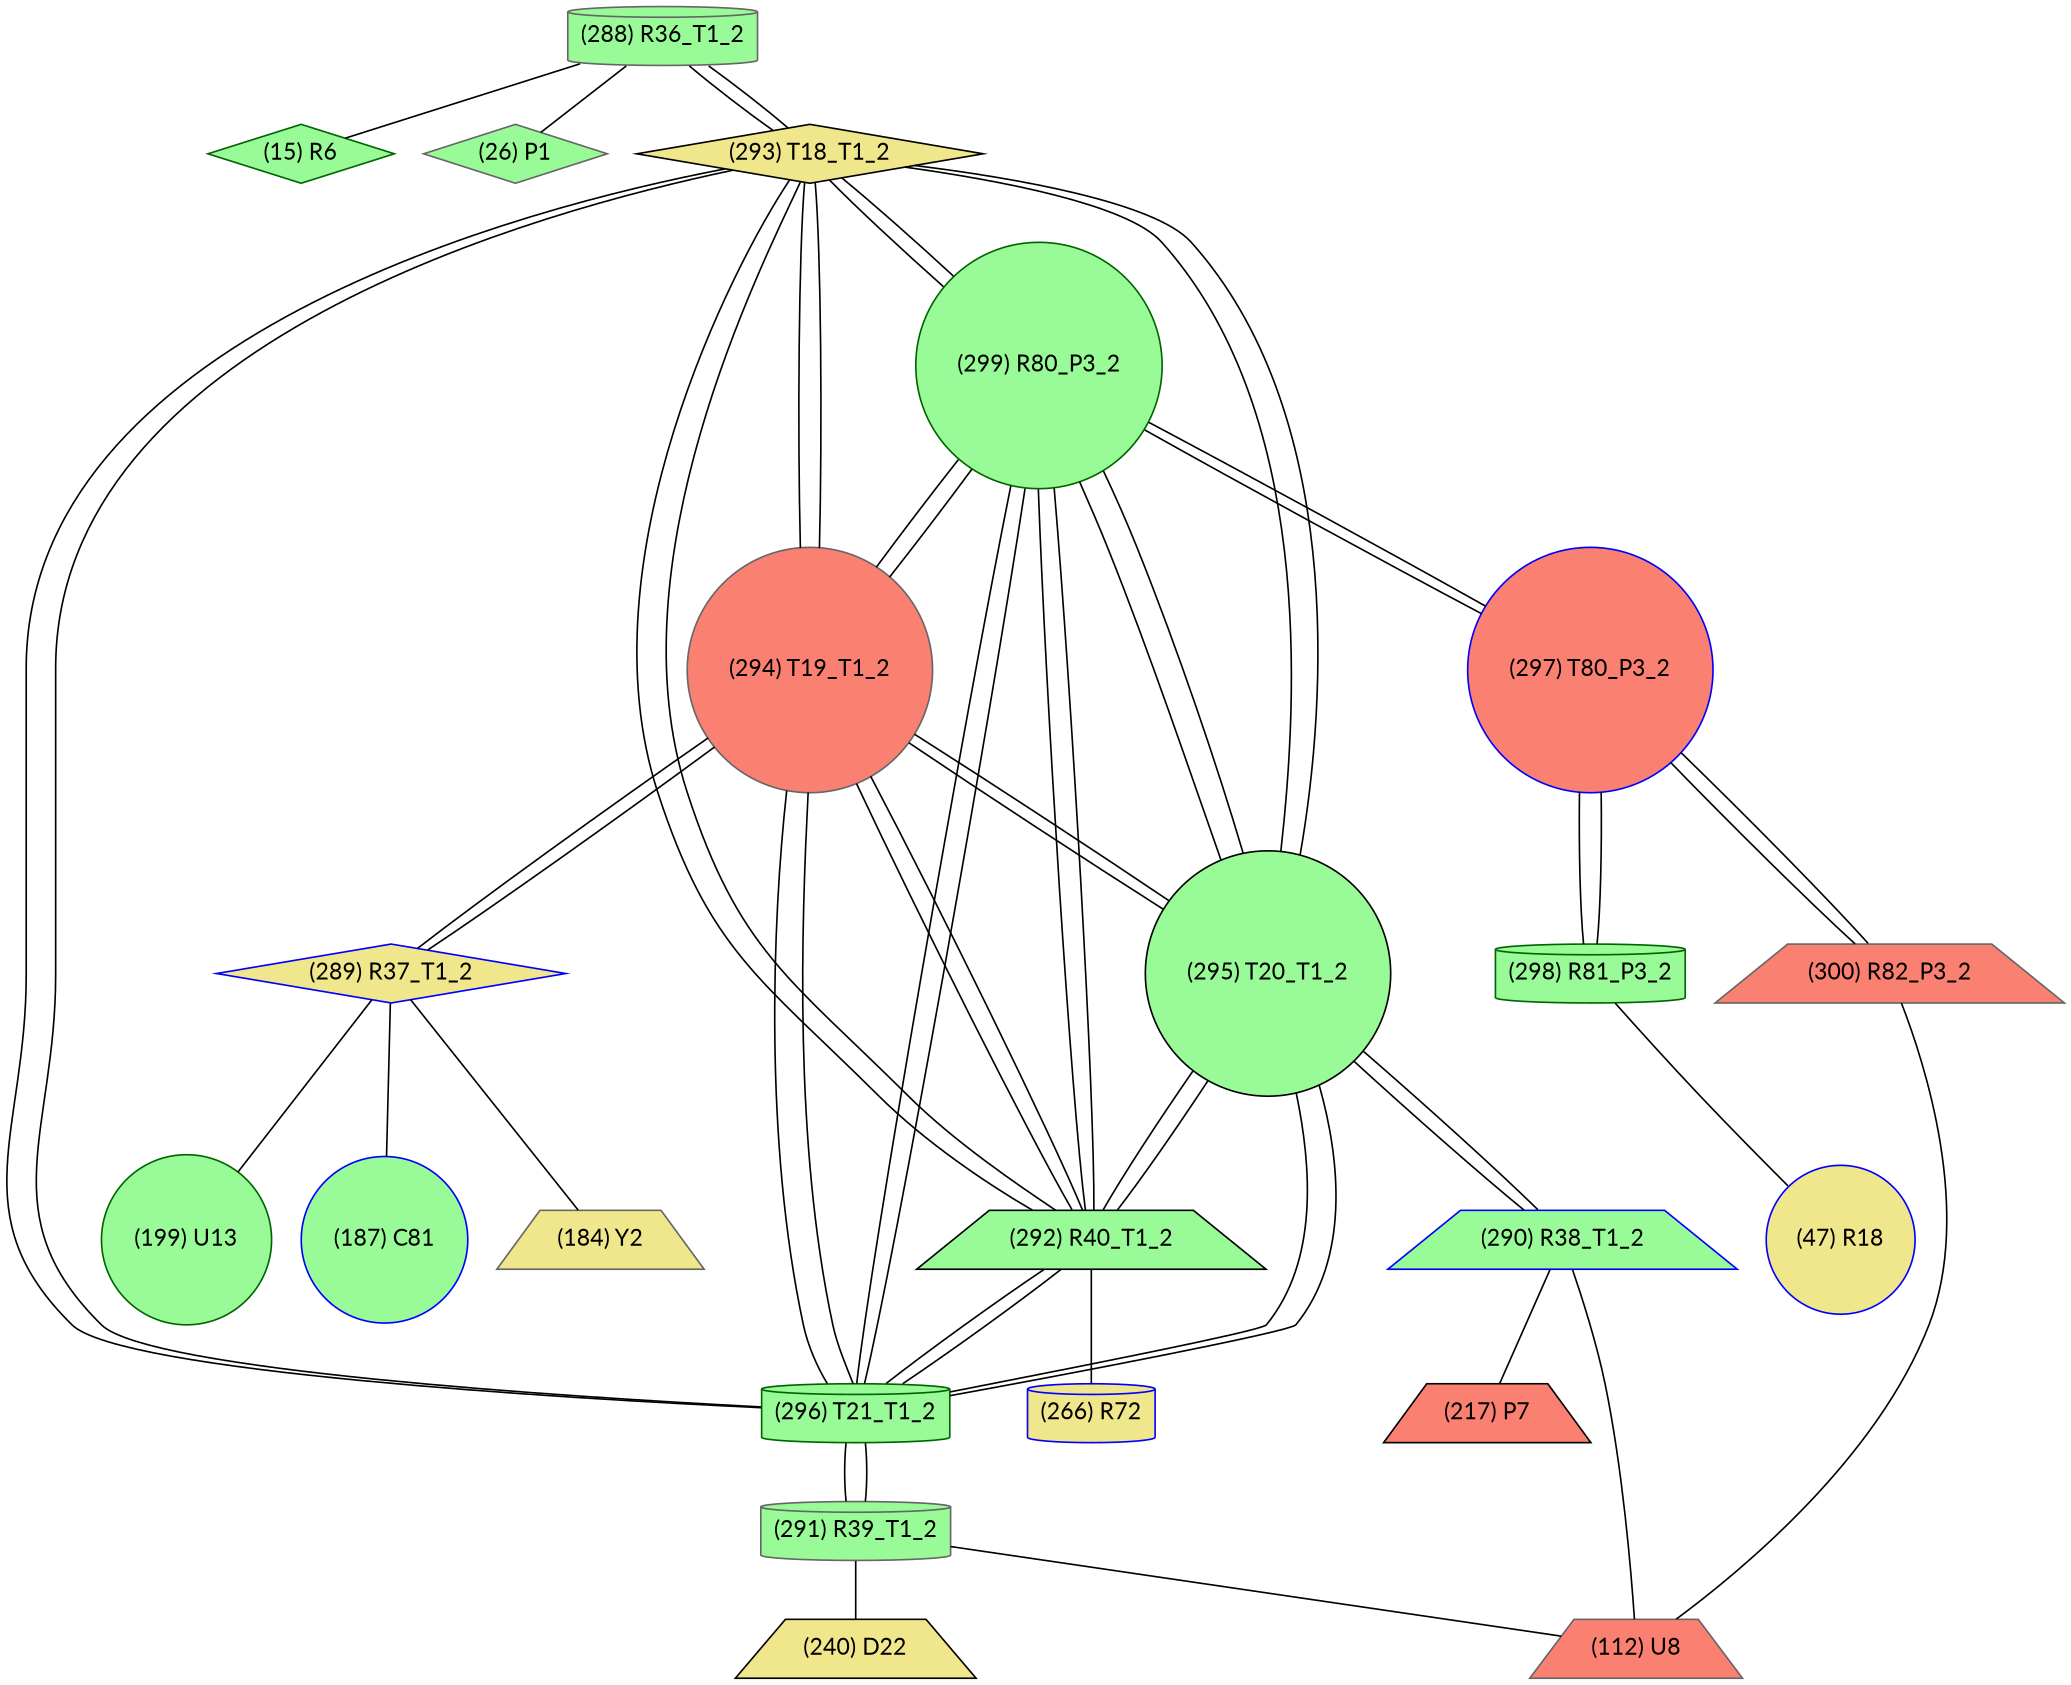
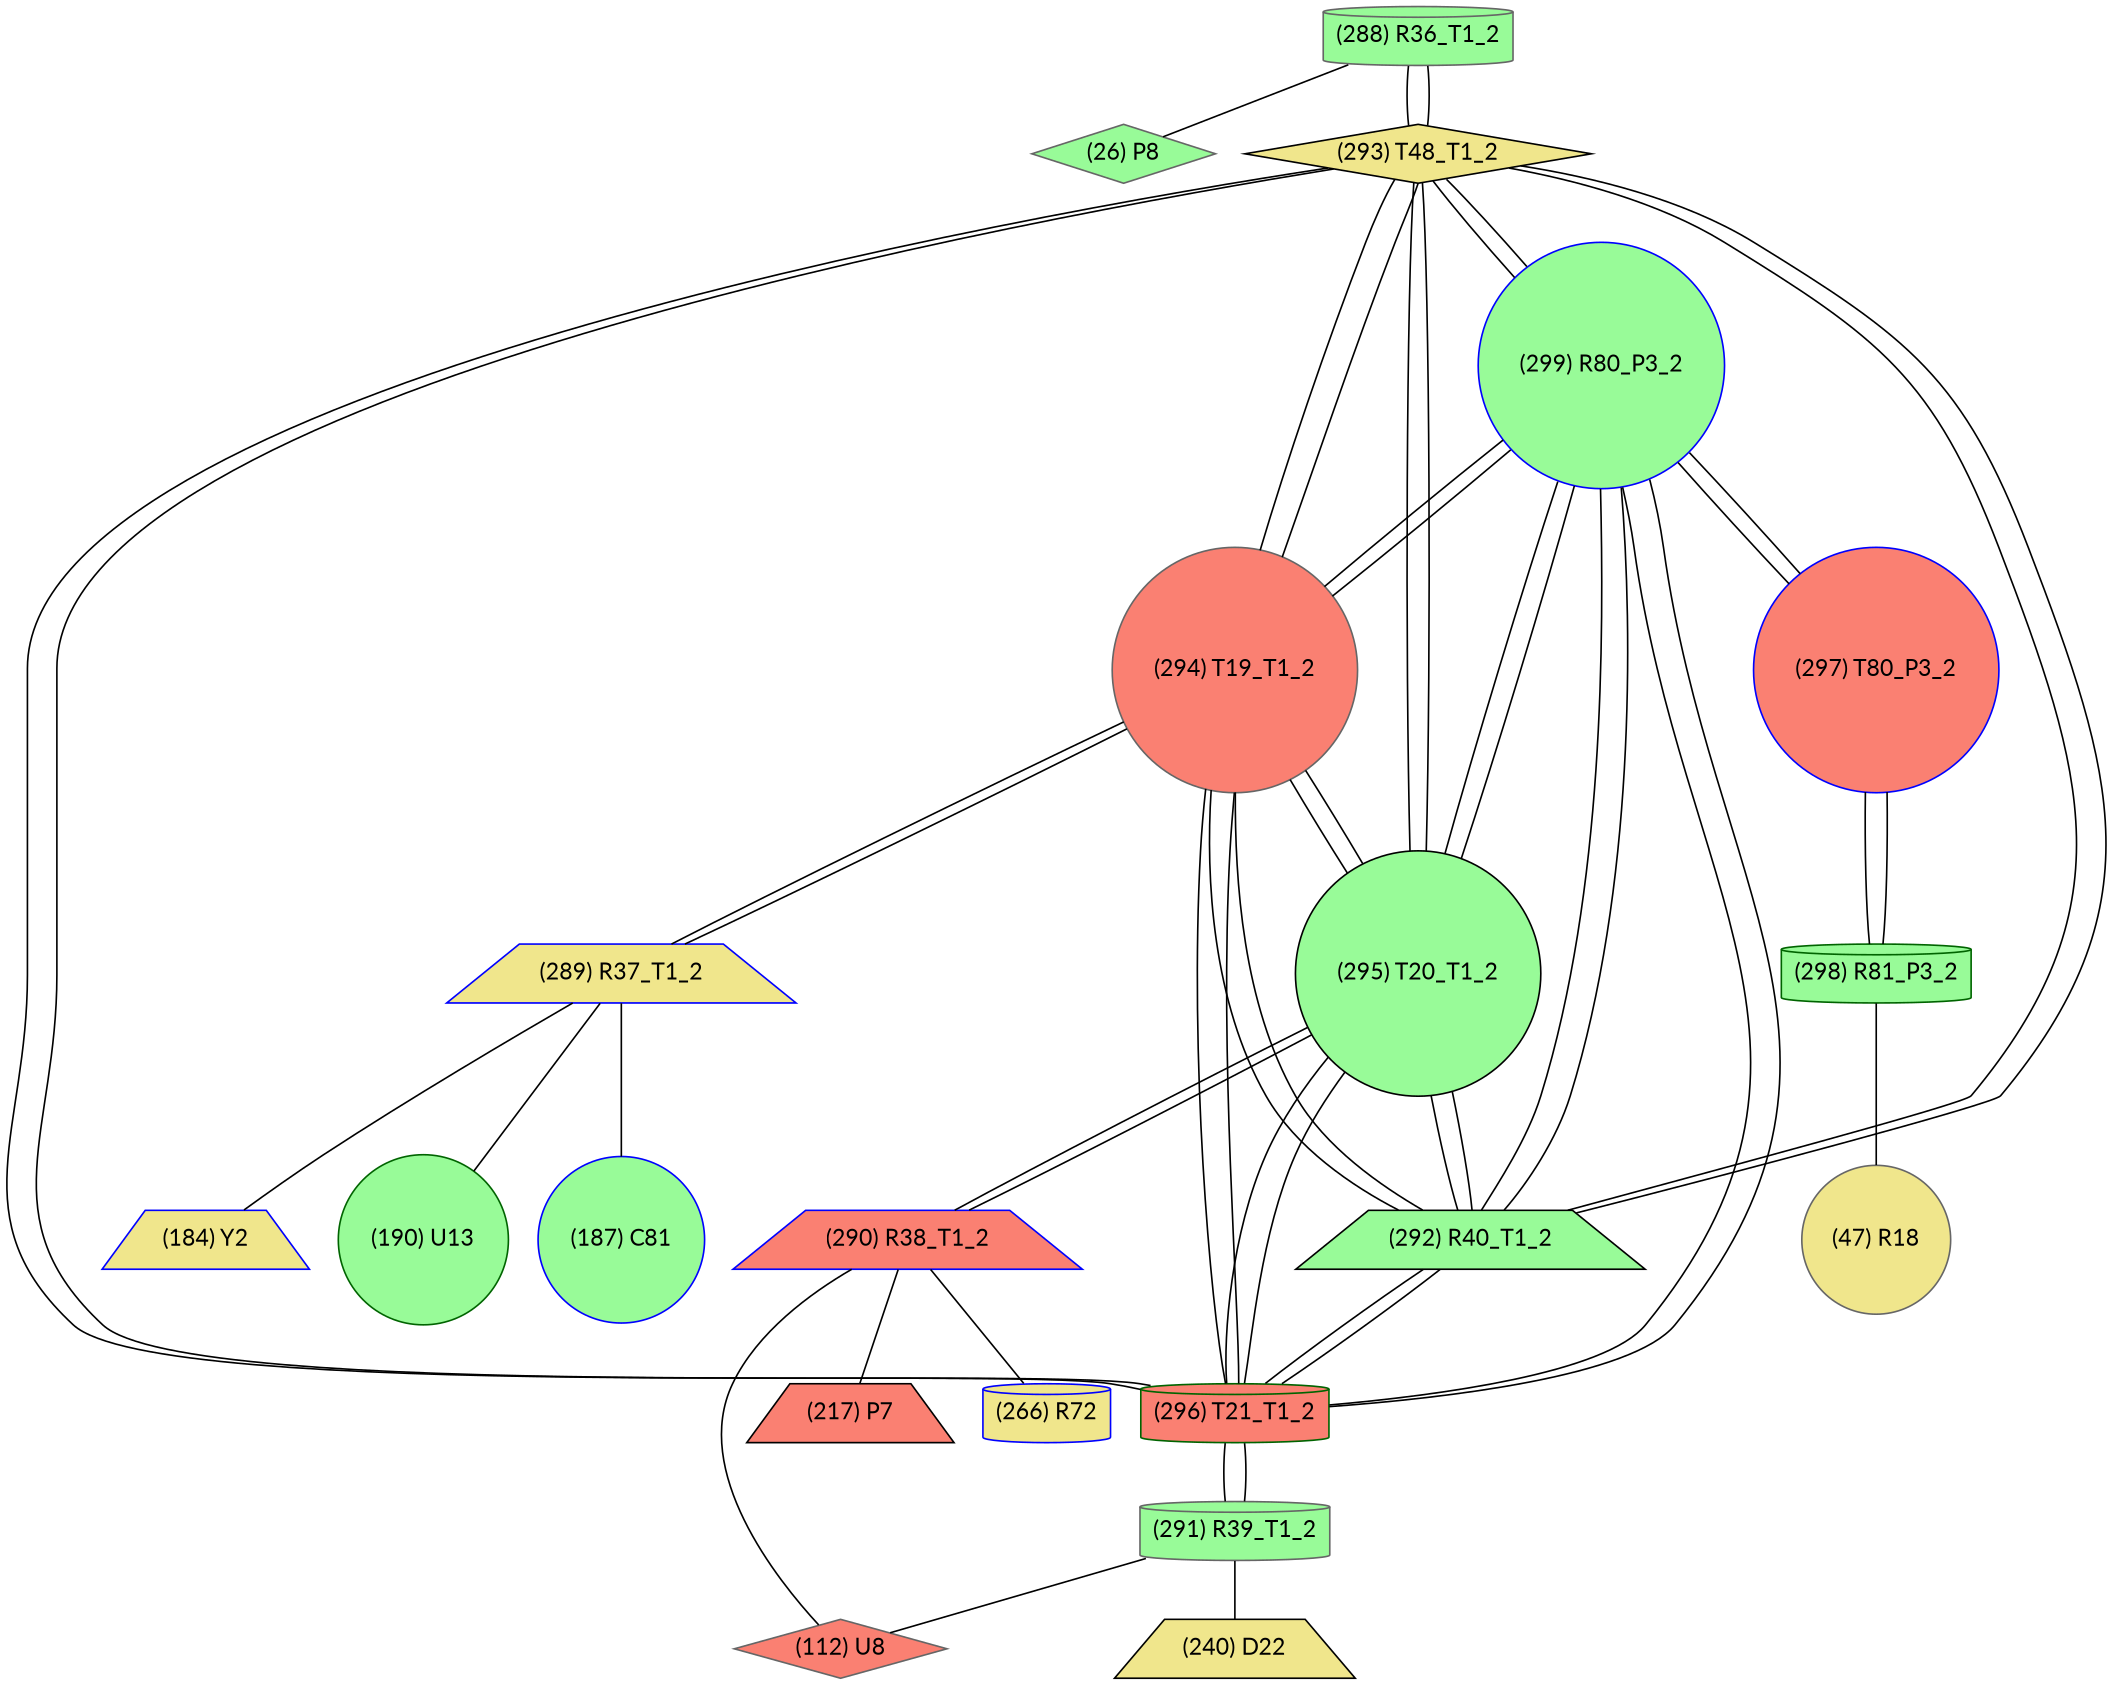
node "(15) R6": removed
node "(26) P1": label "(26) P1" -> "(26) P8"
node "(293) T18_T1_2": label "(293) T18_T1_2" -> "(293) T48_T1_2"
node "(299) R80_P3_2": color darkgreen -> blue
node "(289) R37_T1_2": shape diamond -> trapezium
node "(300) R82_P3_2": removed
node "(199) U13": label "(199) U13" -> "(190) U13"
node "(184) Y2": color gray40 -> blue
node "(290) R38_T1_2": fillcolor palegreen -> salmon
node "(47) R18": color blue -> gray40
edge "(292) R40_T1_2" -- "(266) R72": now "(290) R38_T1_2" -- "(266) R72"
node "(296) T21_T1_2": fillcolor palegreen -> salmon
node "(112) U8": shape trapezium -> diamond
